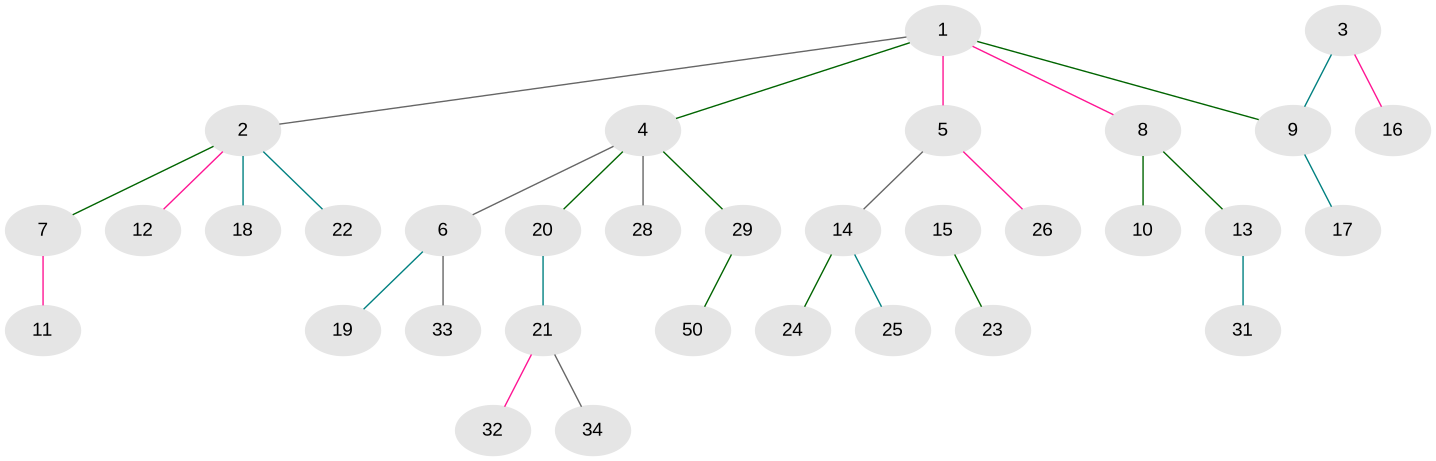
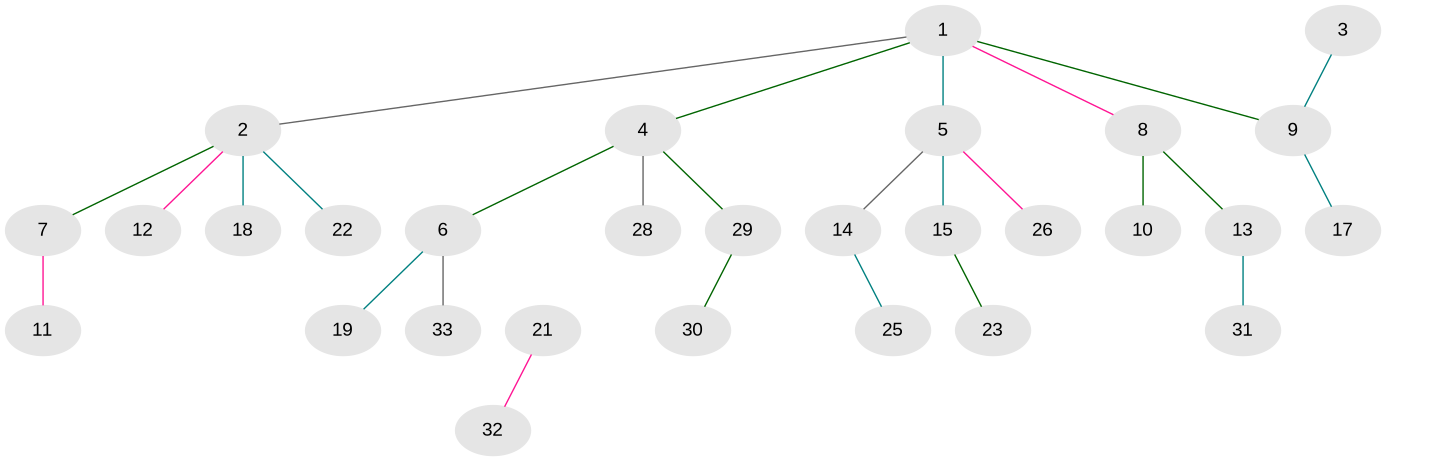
edge "1" -- "5": color deeppink -> teal
node "16": removed
edge "4" -- "6": color gray40 -> darkgreen
edge "5" -- "15": added
node "20": removed
node "50": label "50" -> "30"
node "24": removed
node "34": removed
